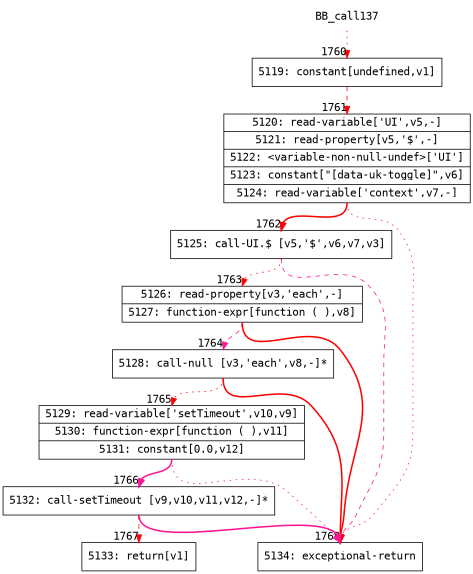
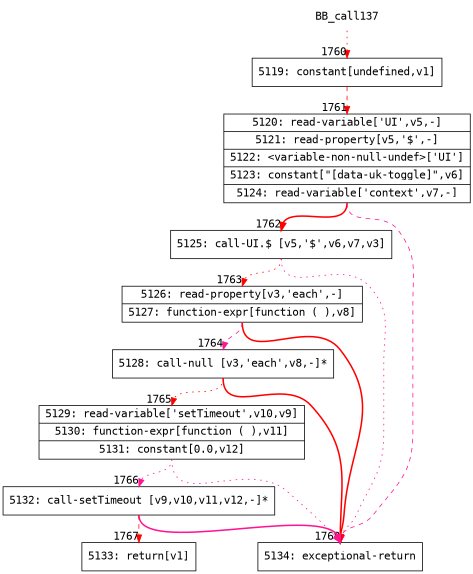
edge "5125: call-UI.$ [v5,'$',v6,v7,v3]" -> "5134: exceptional-return": style dashed -> dotted
edge "5120: read-variable['UI',v5,-]" -> "5134: exceptional-return": style dotted -> dashed
edge "5129: read-variable['setTimeout',v10,v9]" -> "5132: call-setTimeout [v9,v10,v11,v12,-]*": style bold -> dotted
